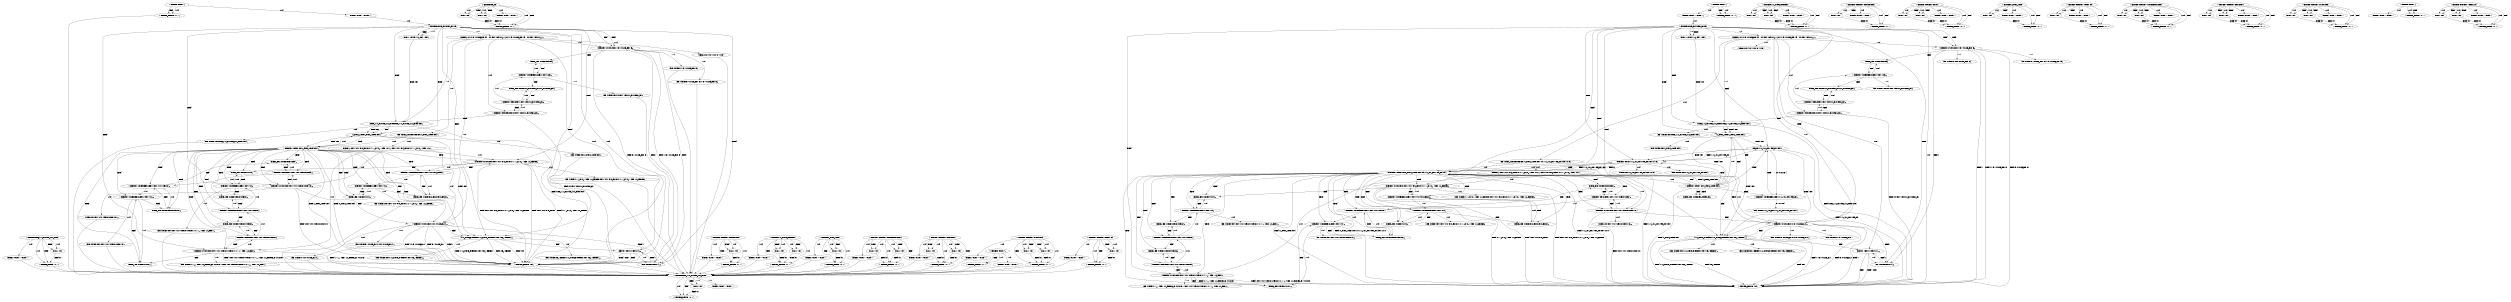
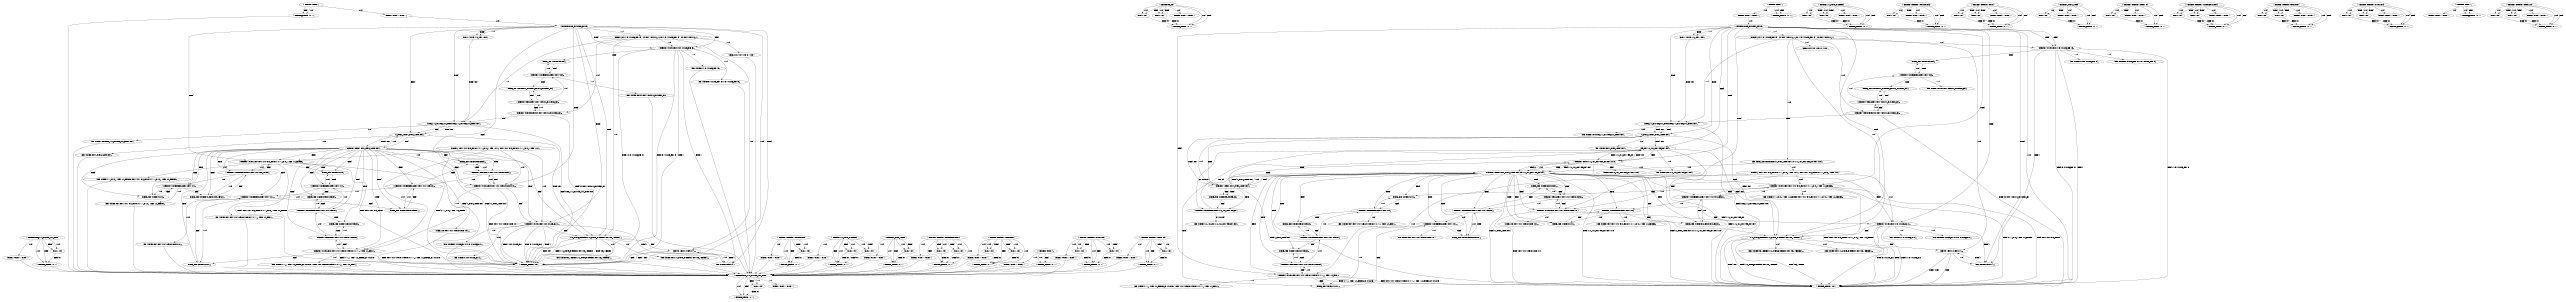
node "(CONTROL_STRUCTURE,IF,if (!is_guest_mode(vcpu)))": removed
edge "(get_cpl,kvm_x86_ops->get_cpl(vcpu))" -> "(IDENTIFIER,vcpu,kvm_x86_ops->get_cpl(vcpu))": added, label "AST:"
edge "(<operator>.equals,kvm_x86_ops->get_cpl(vcpu) == 0)" -> "(LITERAL,0,kvm_x86_ops->get_cpl(vcpu) == 0)": label "AST: " -> "CDG: "
edge "(<operator>.indirectFieldAccess,kvm_x86_ops->get_cpl)" -> "(get_cpl,kvm_x86_ops->get_cpl(vcpu))": label "CFG: " -> "DONE: "
edge "(FIELD_IDENTIFIER,get_cpl,get_cpl)" -> "(<operator>.indirectFieldAccess,kvm_x86_ops->get_cpl)": added, label "CFG:"
